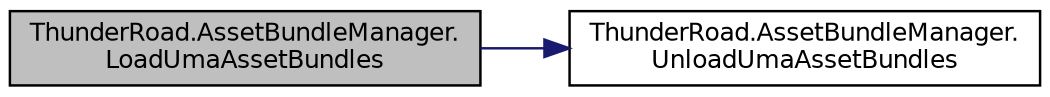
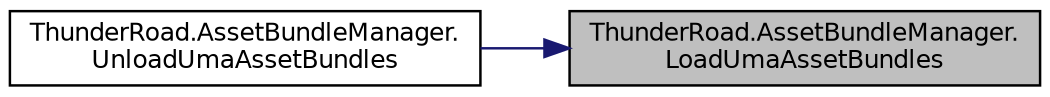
edge "ThunderRoad.AssetBundleManager. LoadUmaAssetBundles" -> "ThunderRoad.AssetBundleManager. UnloadUmaAssetBundles": reversed
